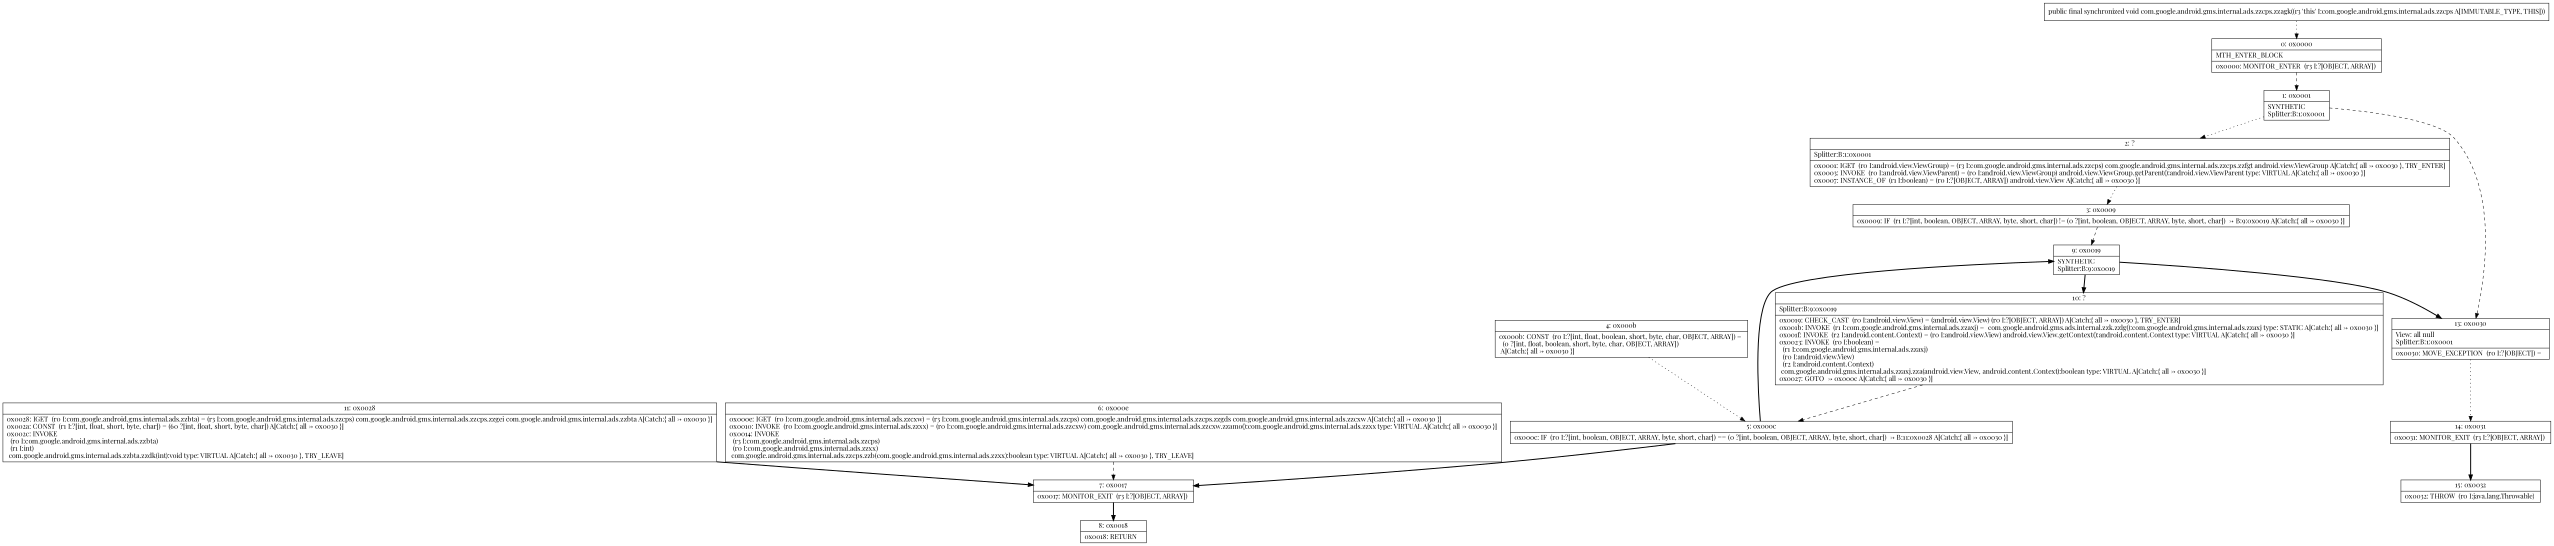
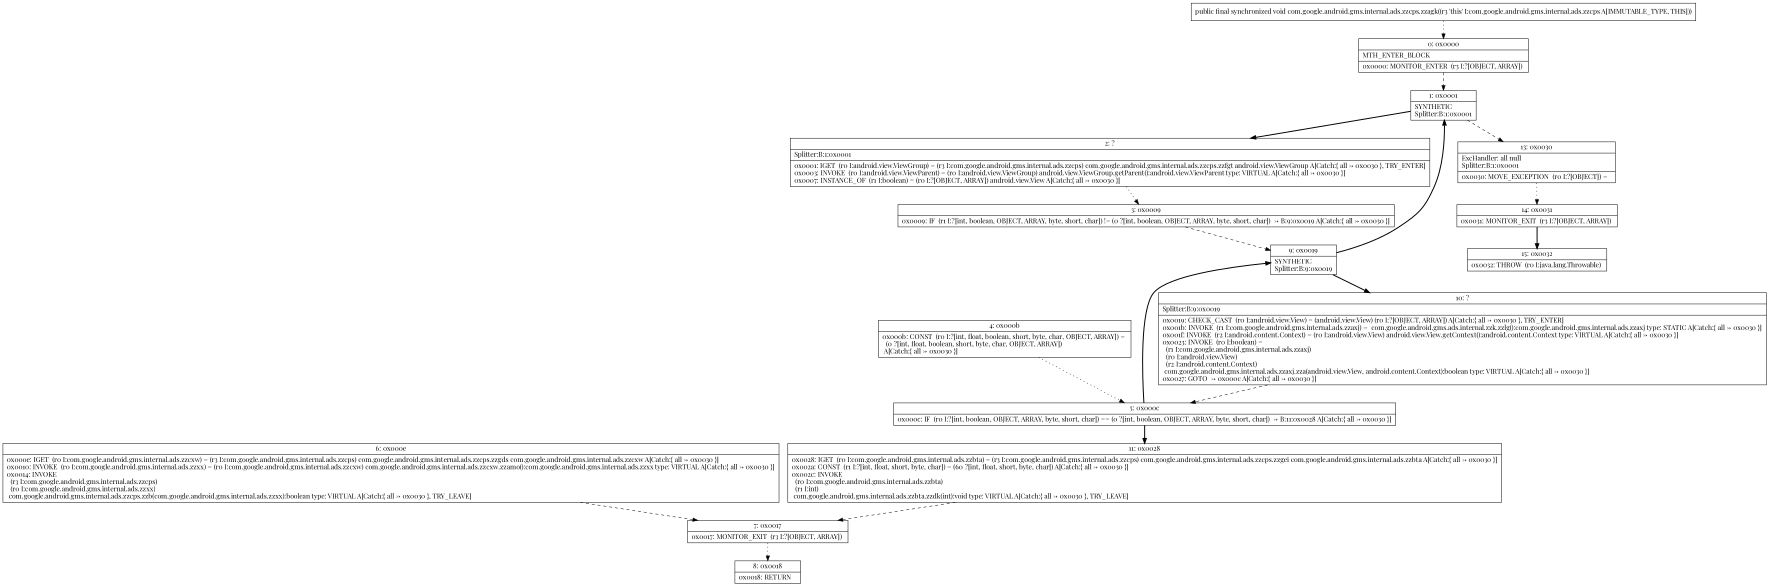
edge "1: 0x0001" -> "2: ?": style dotted -> bold
edge "9: 0x0019" -> "13: 0x0030": now "9: 0x0019" -> "1: 0x0001"
node "13: 0x0030": text "View: all null" -> "ExcHandler: all null"
edge "5: 0x000c" -> "7: 0x0017": now "5: 0x000c" -> "11: 0x0028"
edge "11: 0x0028" -> "7: 0x0017": style bold -> dashed
edge "7: 0x0017" -> "8: 0x0018": style bold -> dotted
